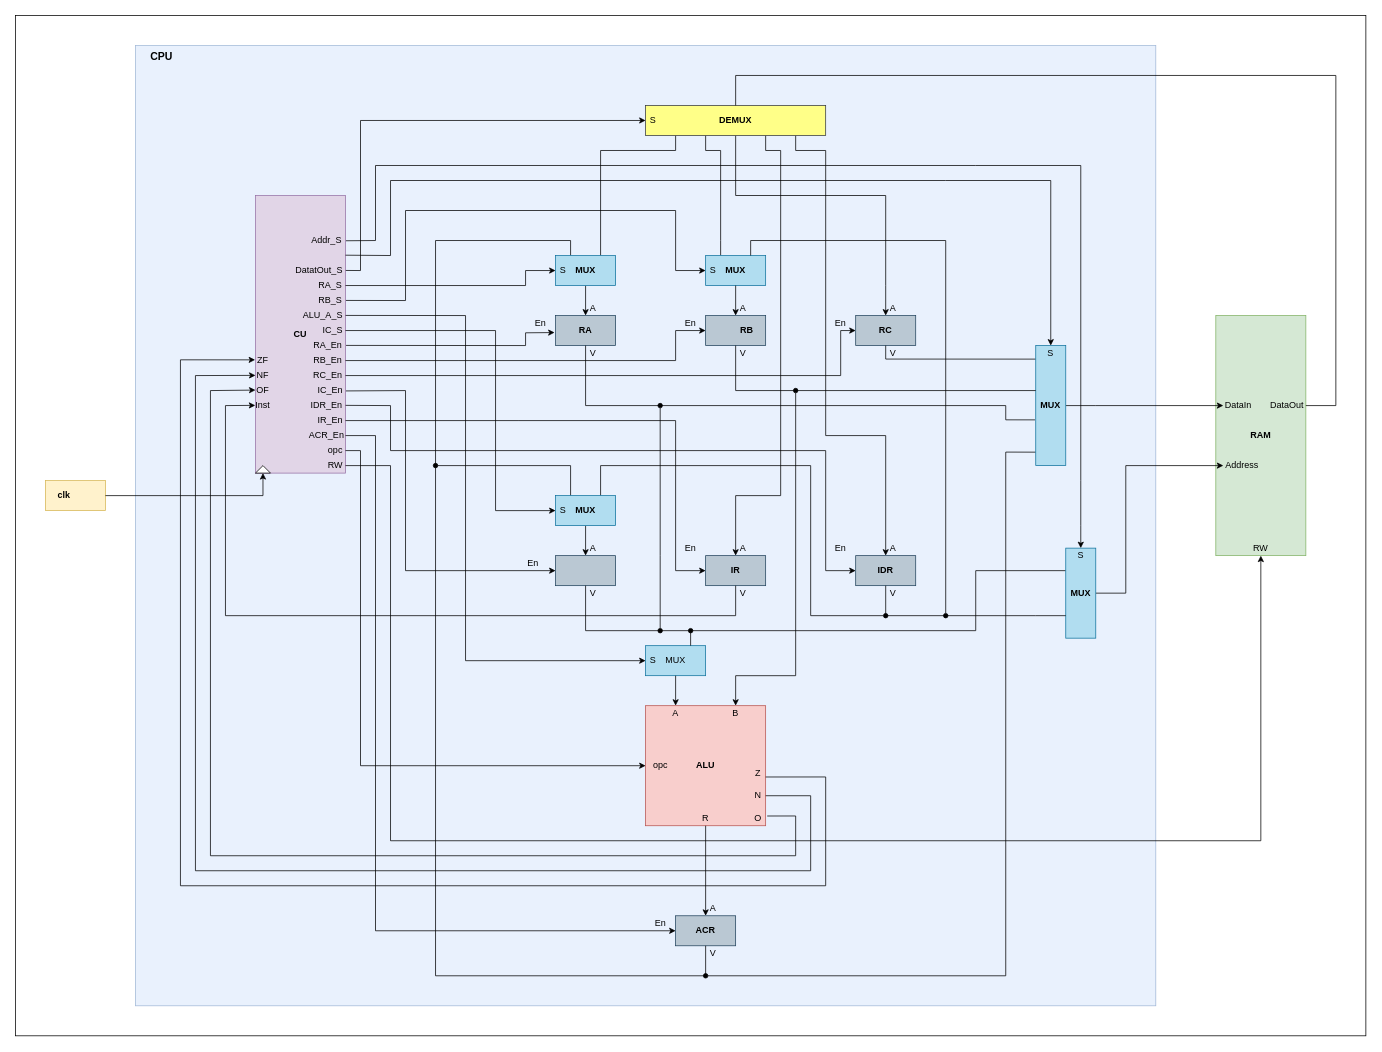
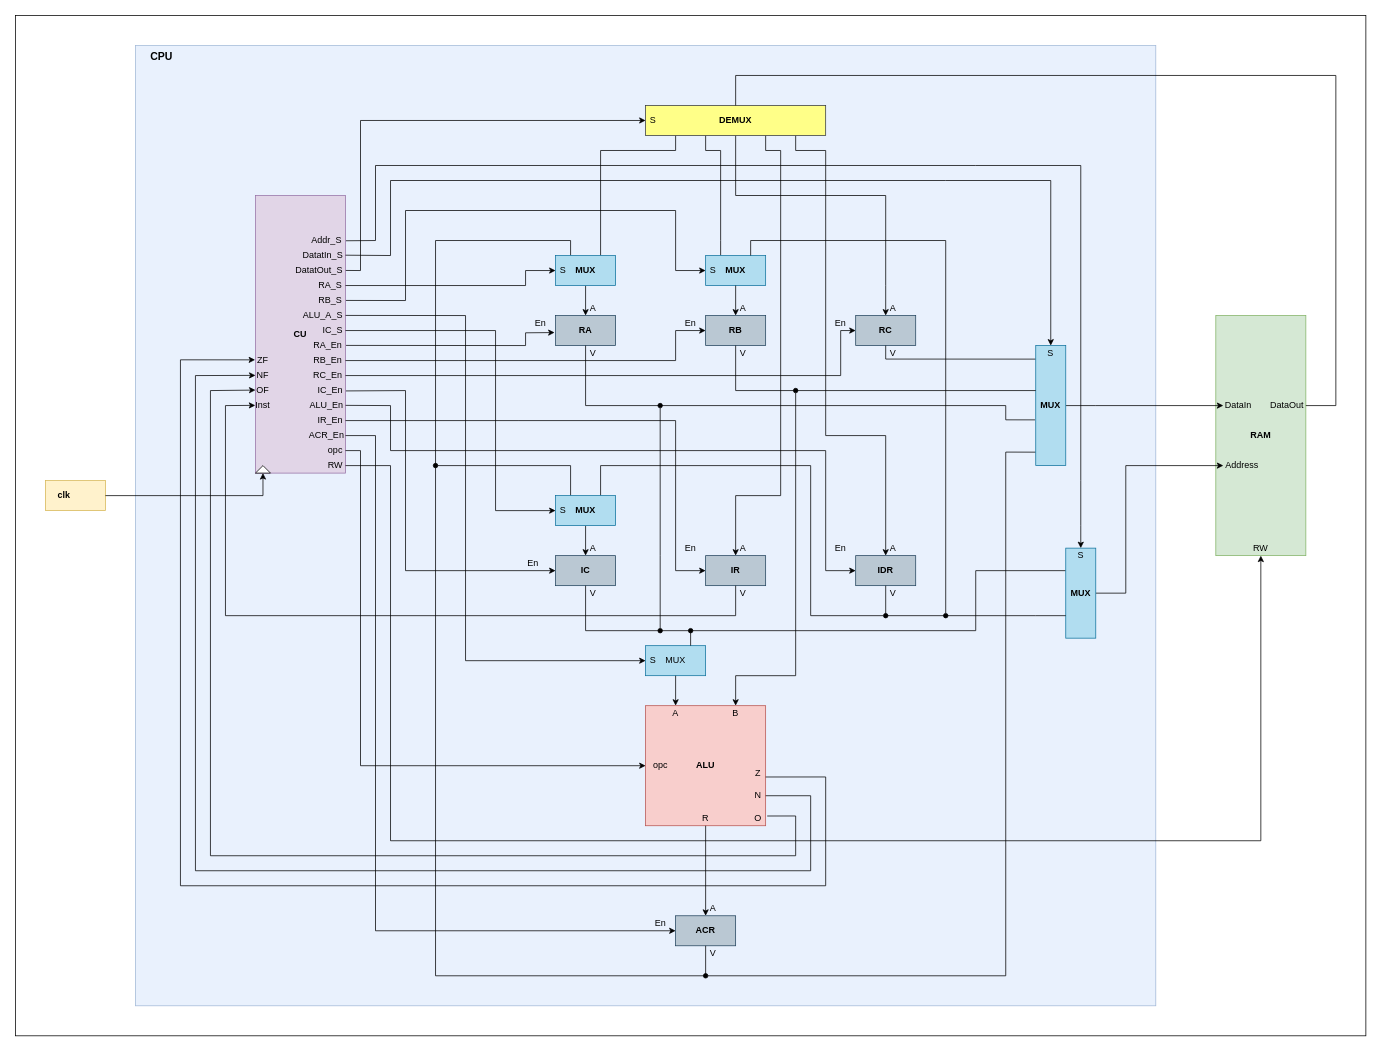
node "DatatIn_S": added
node "RB": moved (747, 330) -> (735, 330)
node "IDR_En": label "IDR_En" -> "ALU_En"
node "IC": added
